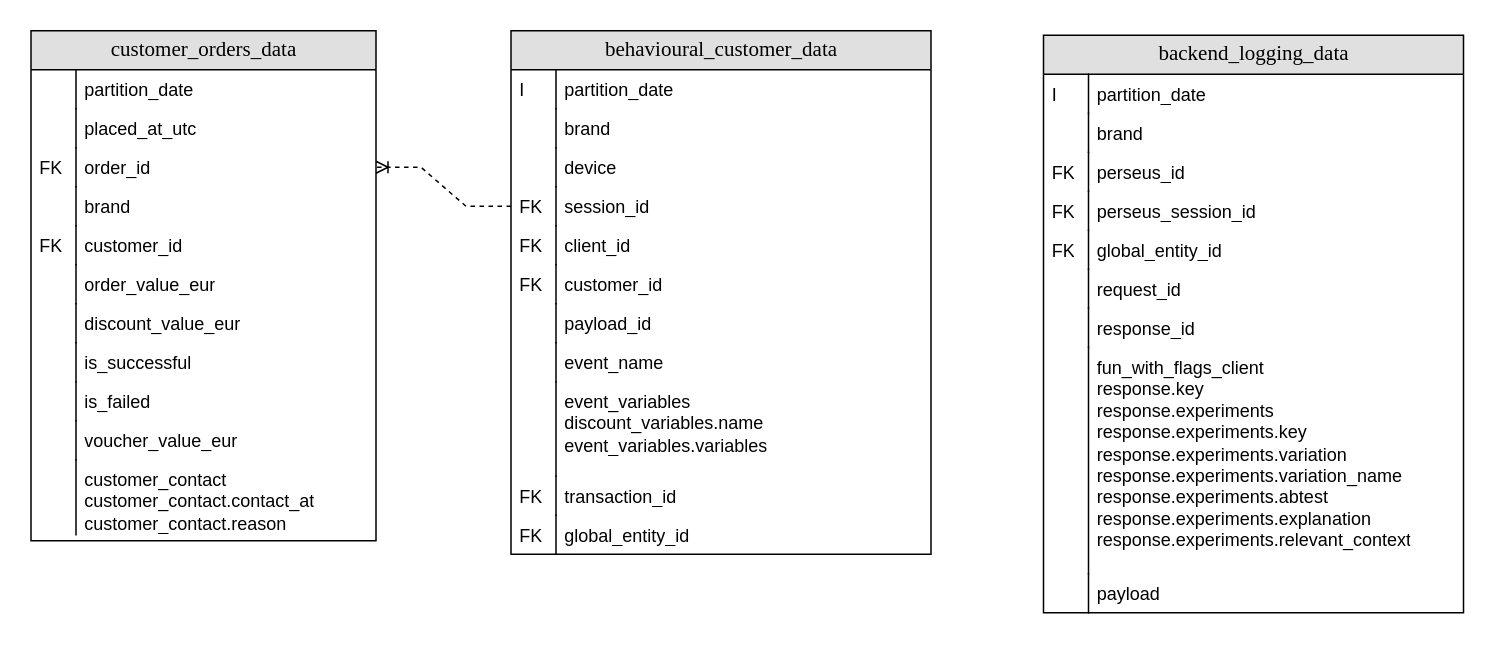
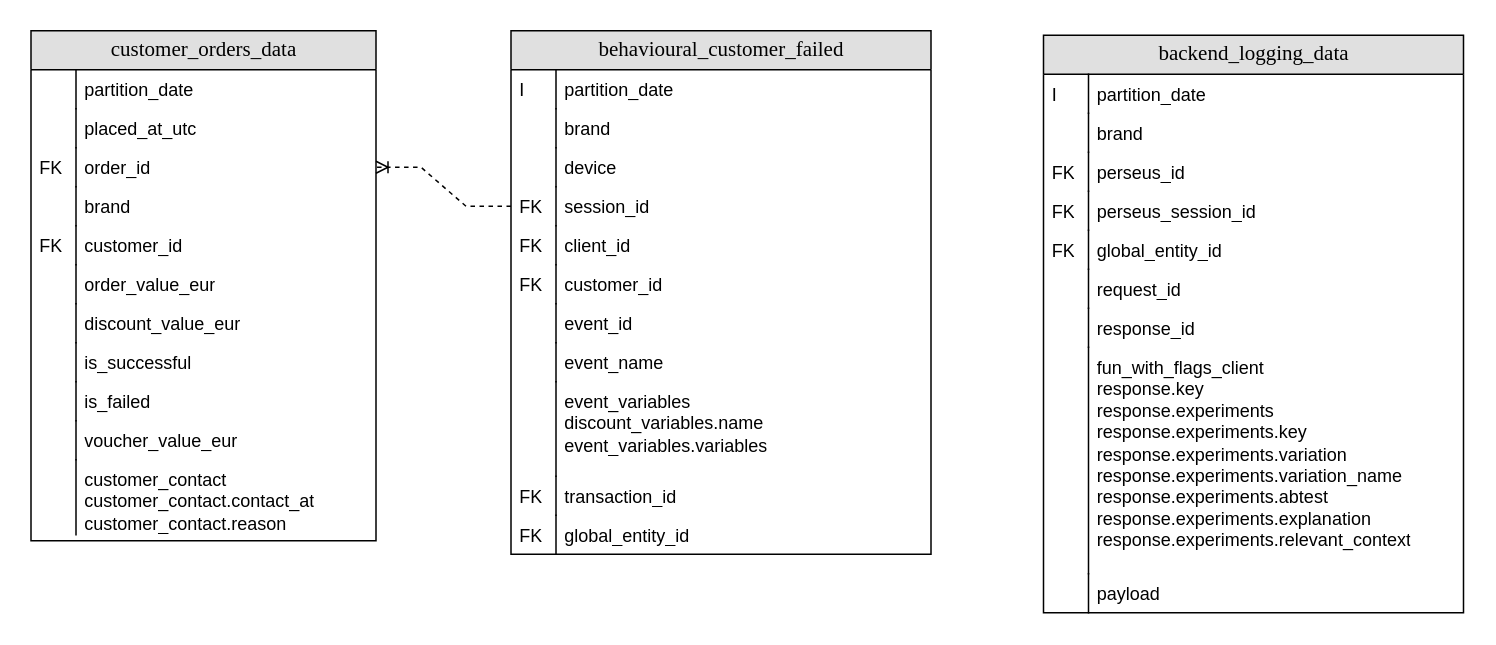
node "behavioural_customer_data": label "behavioural_customer_data" -> "behavioural_customer_failed"
node "payload_id": label "payload_id" -> "event_id"
